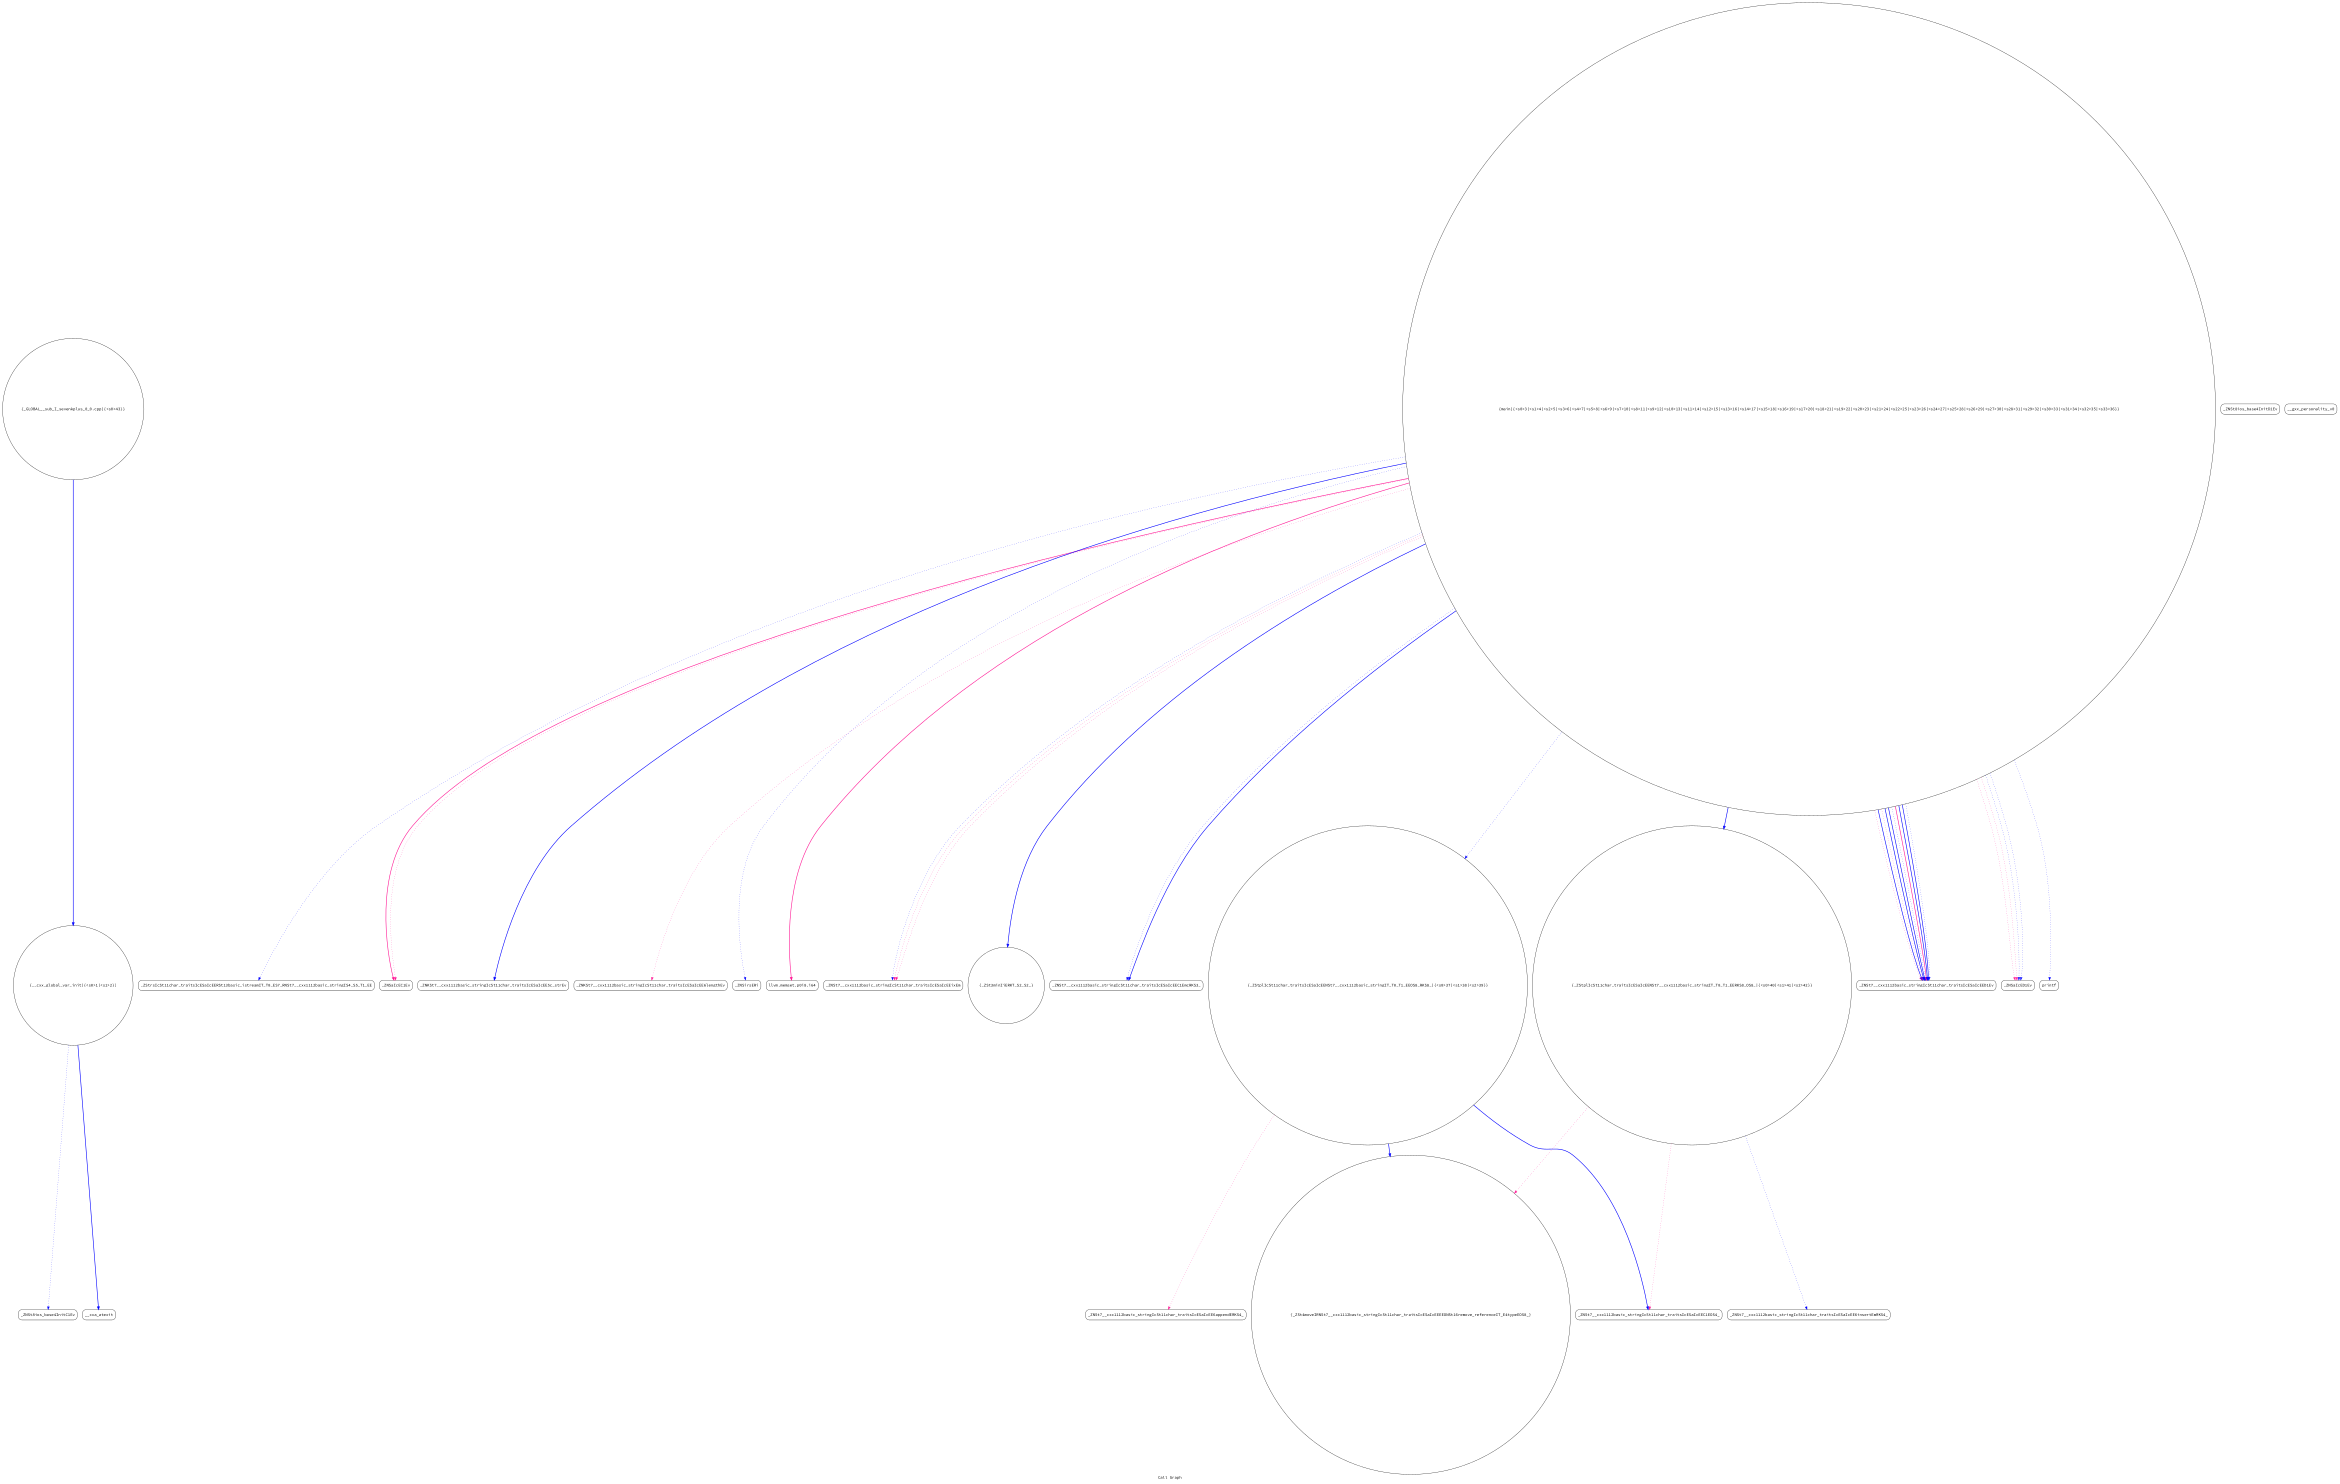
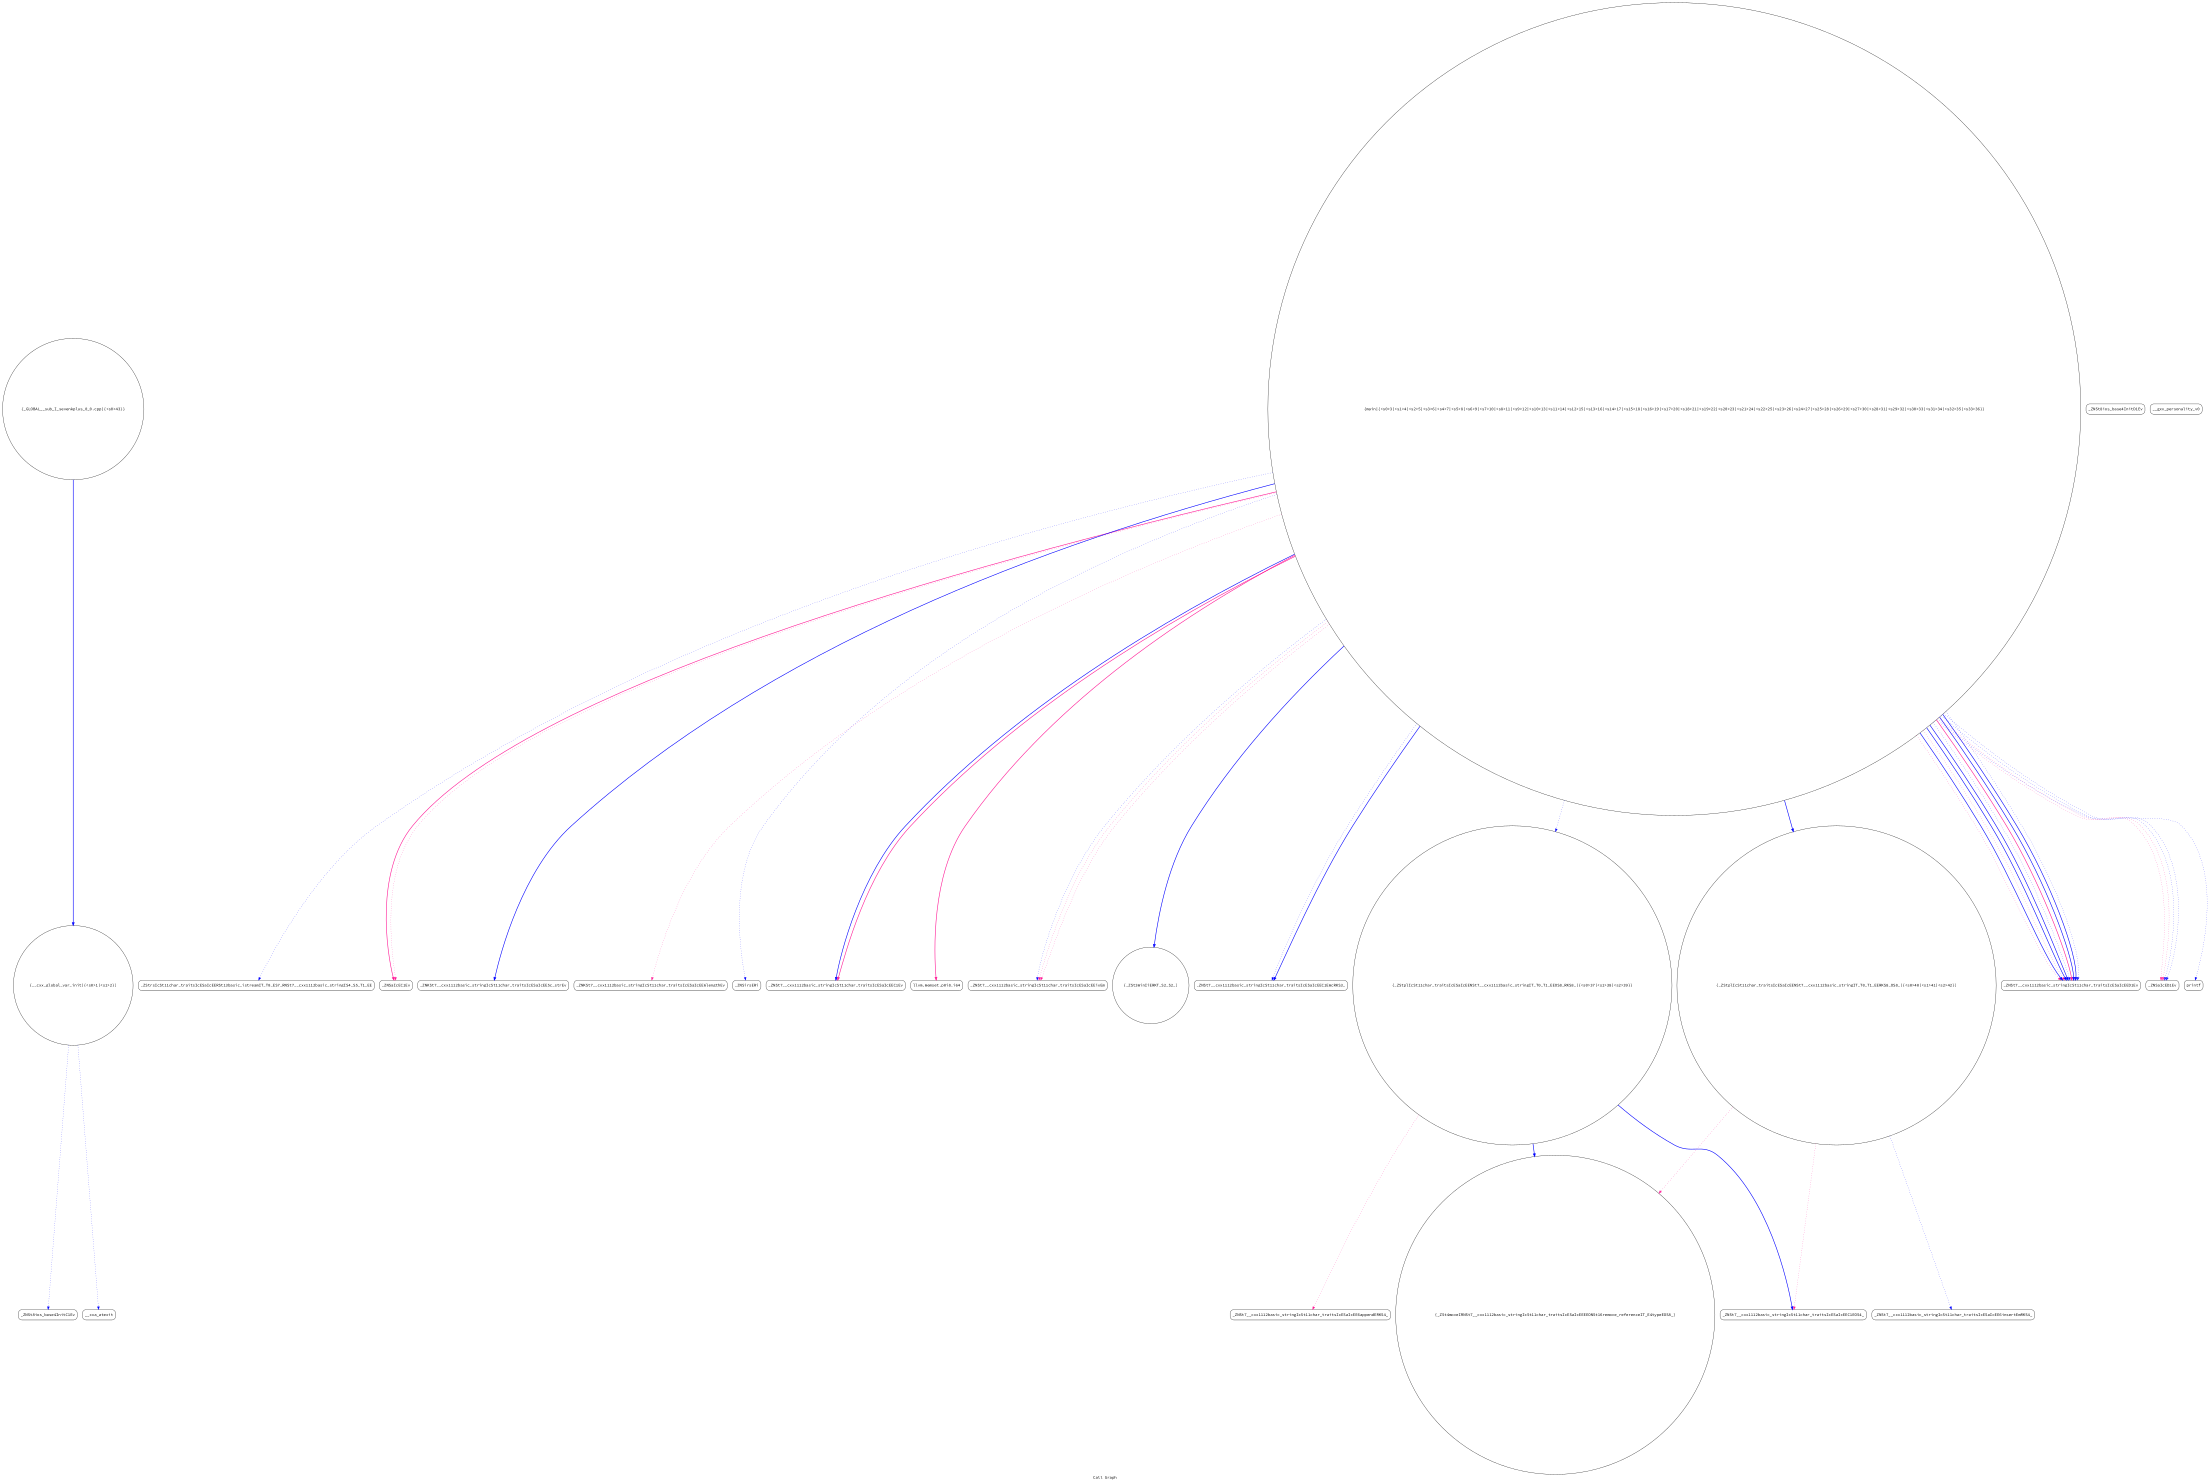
node "_ZNSt7__cxx1112basic_stringIcSt11char_traitsIcESaIcEEC1Ev": added
edge "{__cxx_global_var_init|{<s0>1|<s1>2}}" -> "__cxa_atexit": style bold -> dotted
